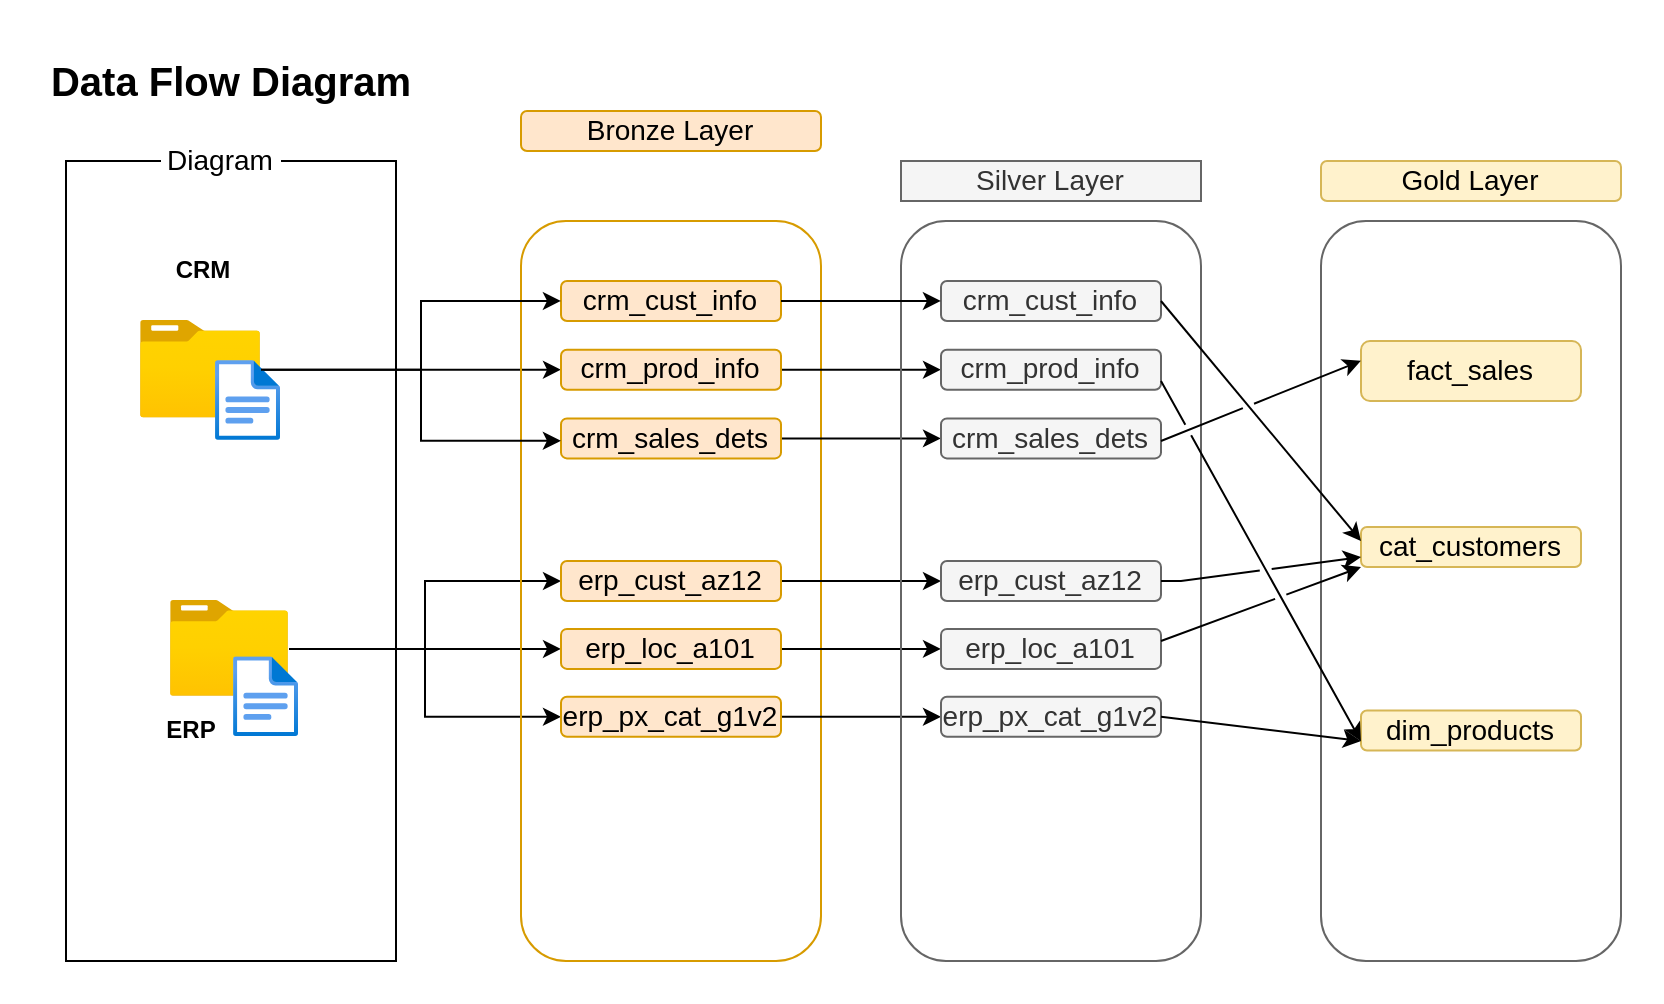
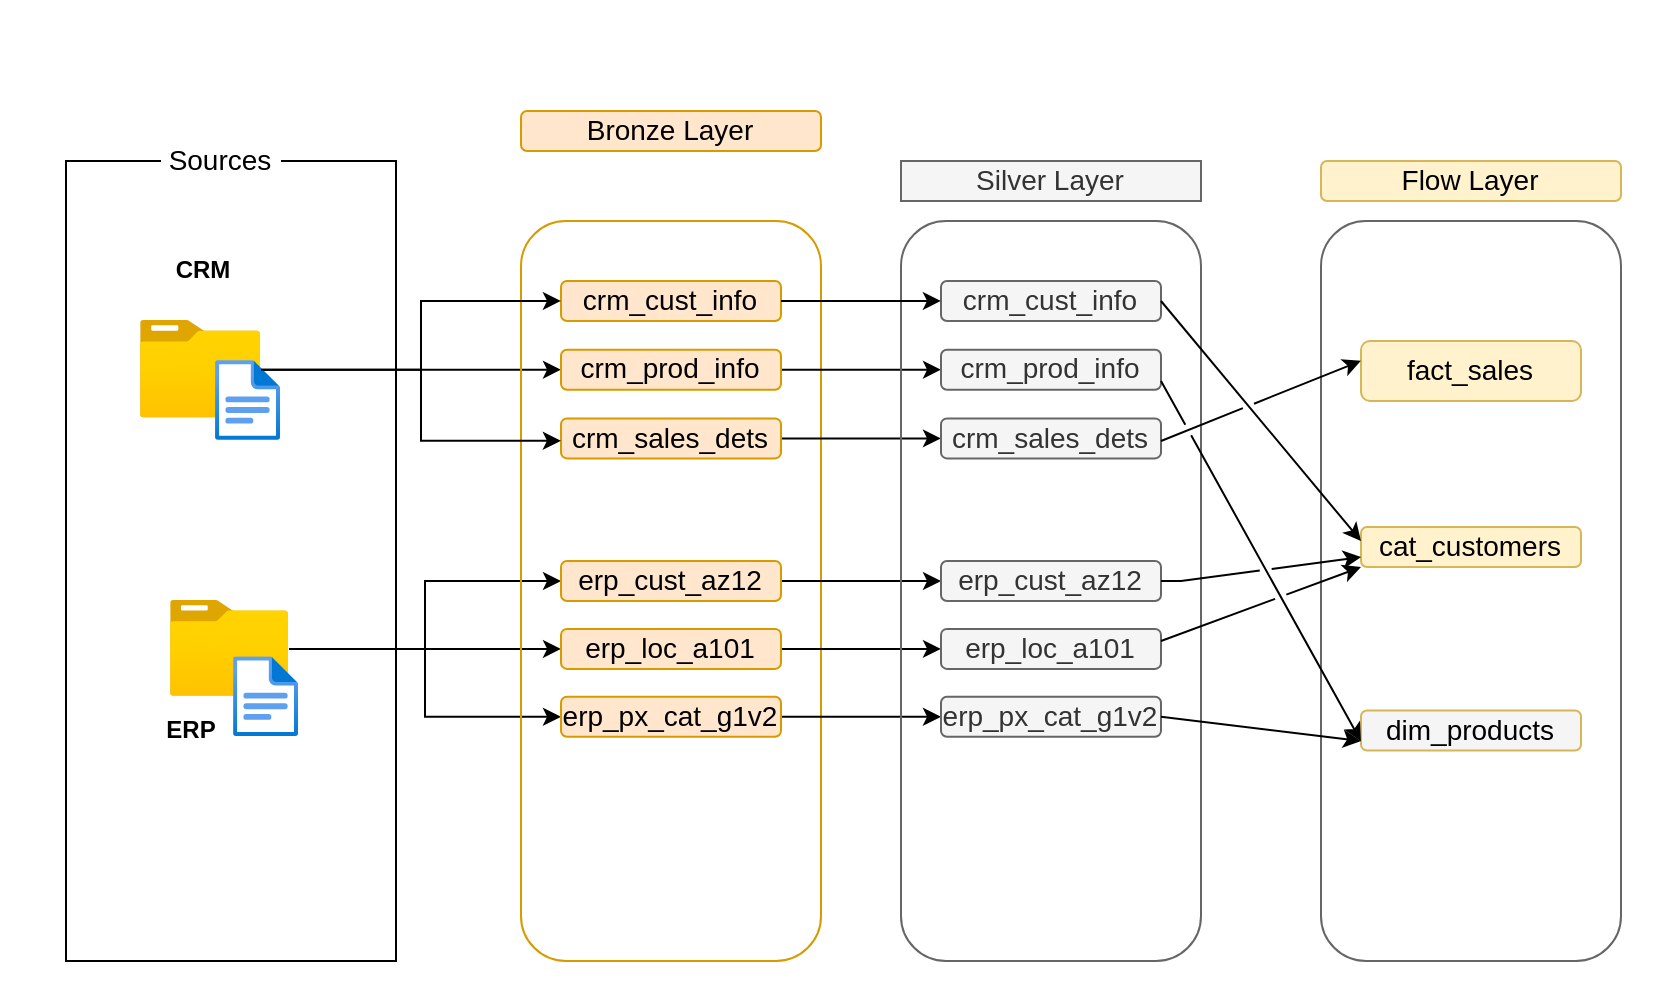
node "Data Flow Diagram": removed
node "Diagram": label "Diagram" -> "Sources"
node "Gold Layer": label "Gold Layer" -> "Flow Layer"
node "dim_products": fillcolor #fff2cc -> #f5f5f5
